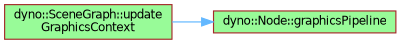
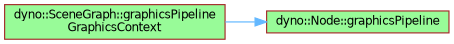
node "dyno::SceneGraph::update GraphicsContext": label "dyno::SceneGraph::update GraphicsContext" -> "dyno::SceneGraph::graphicsPipeline GraphicsContext"
